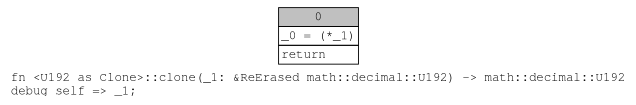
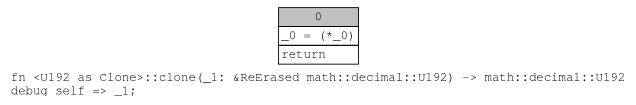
node "0": text "_0 = (*_1)" -> "_0 = (*_0)"
